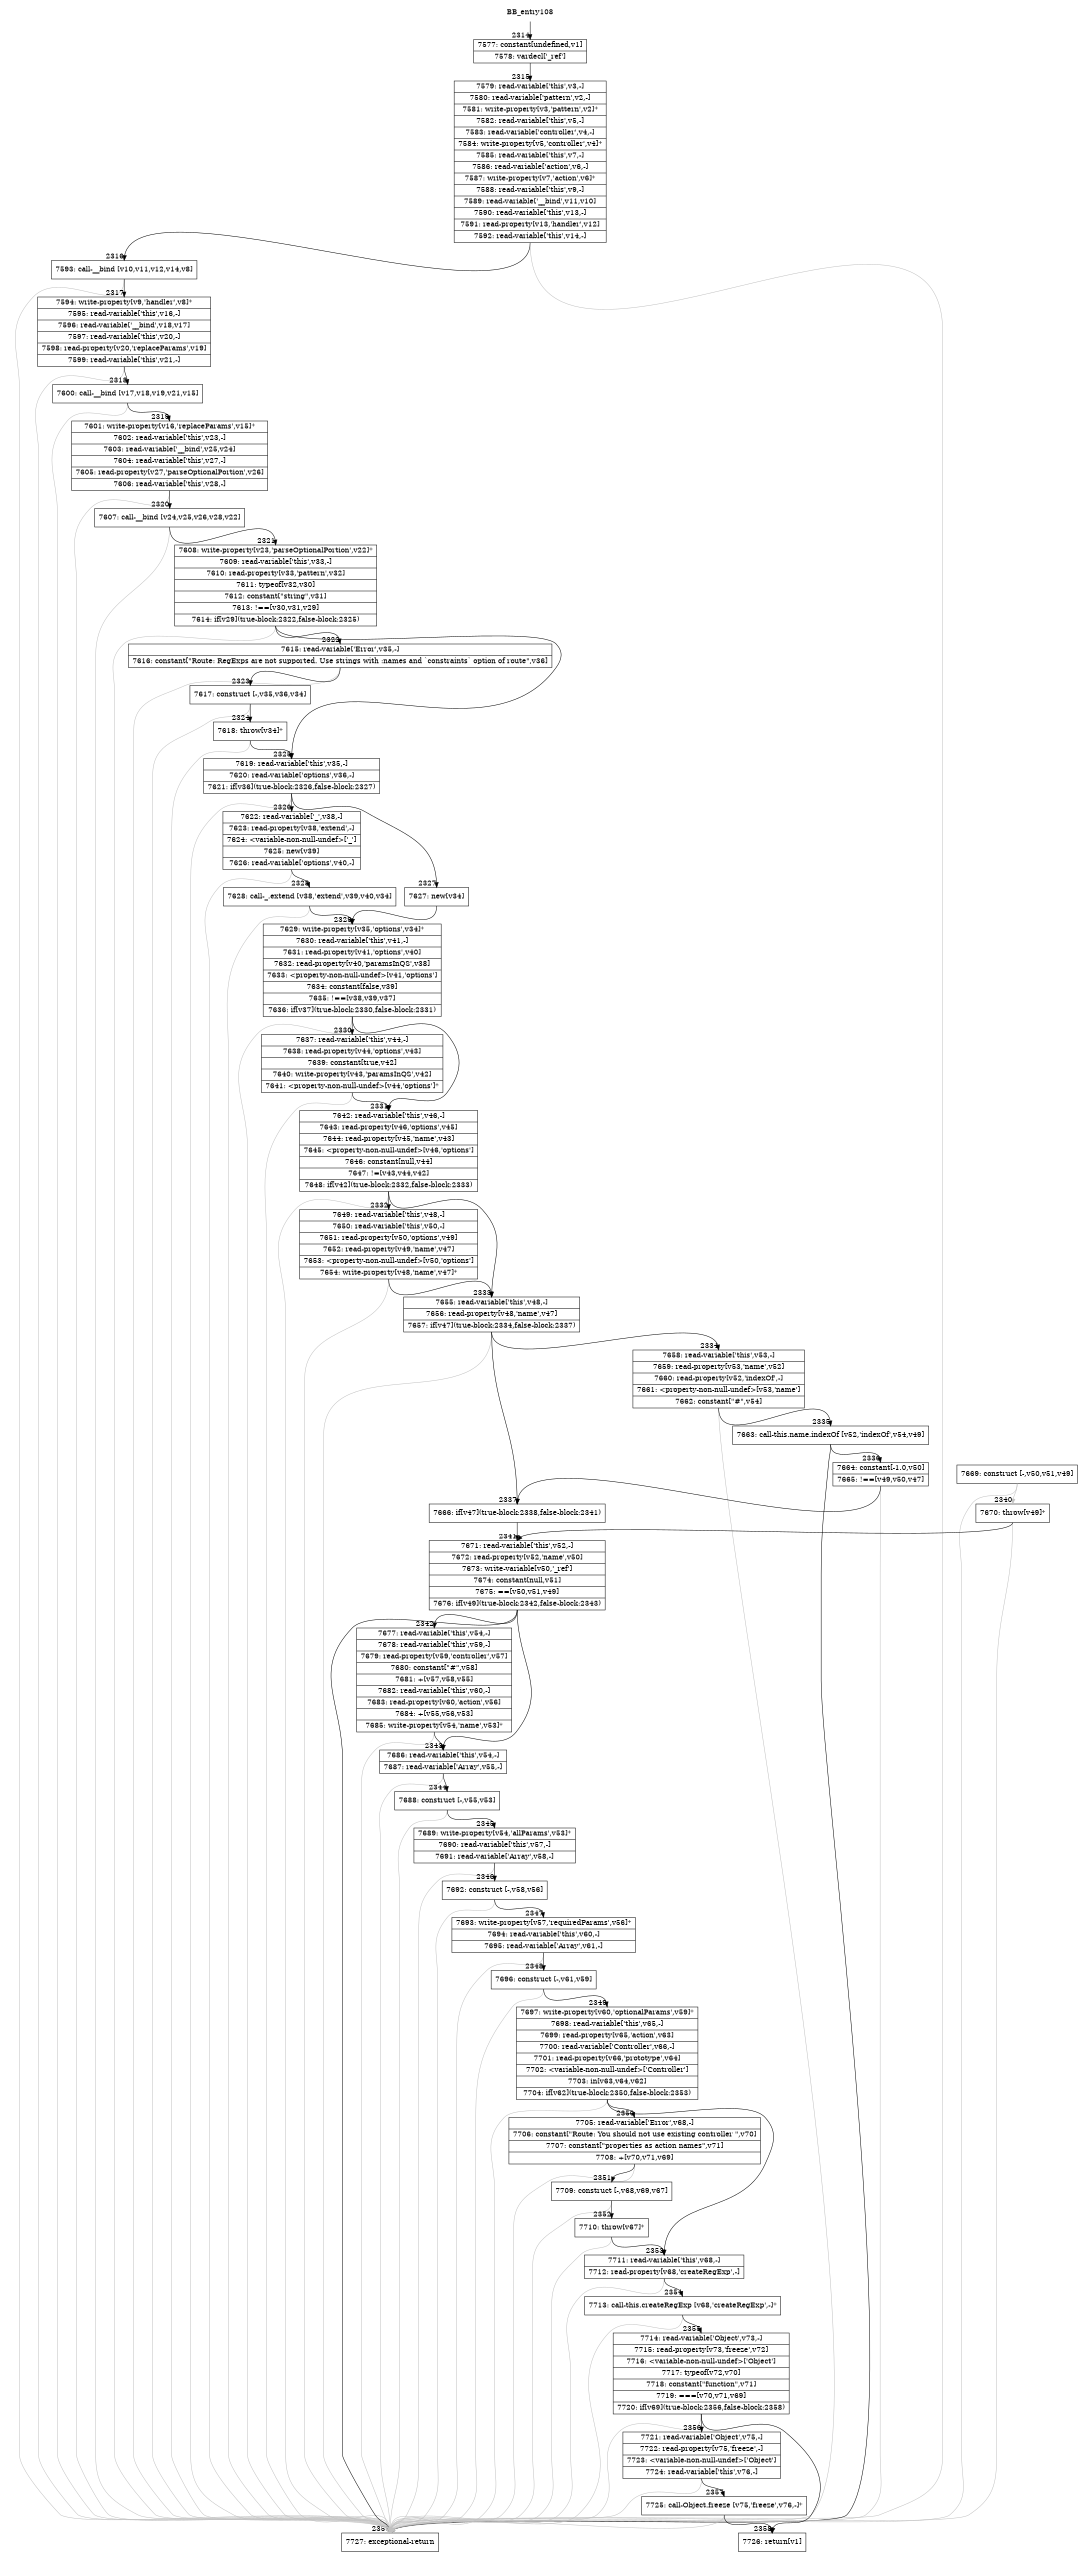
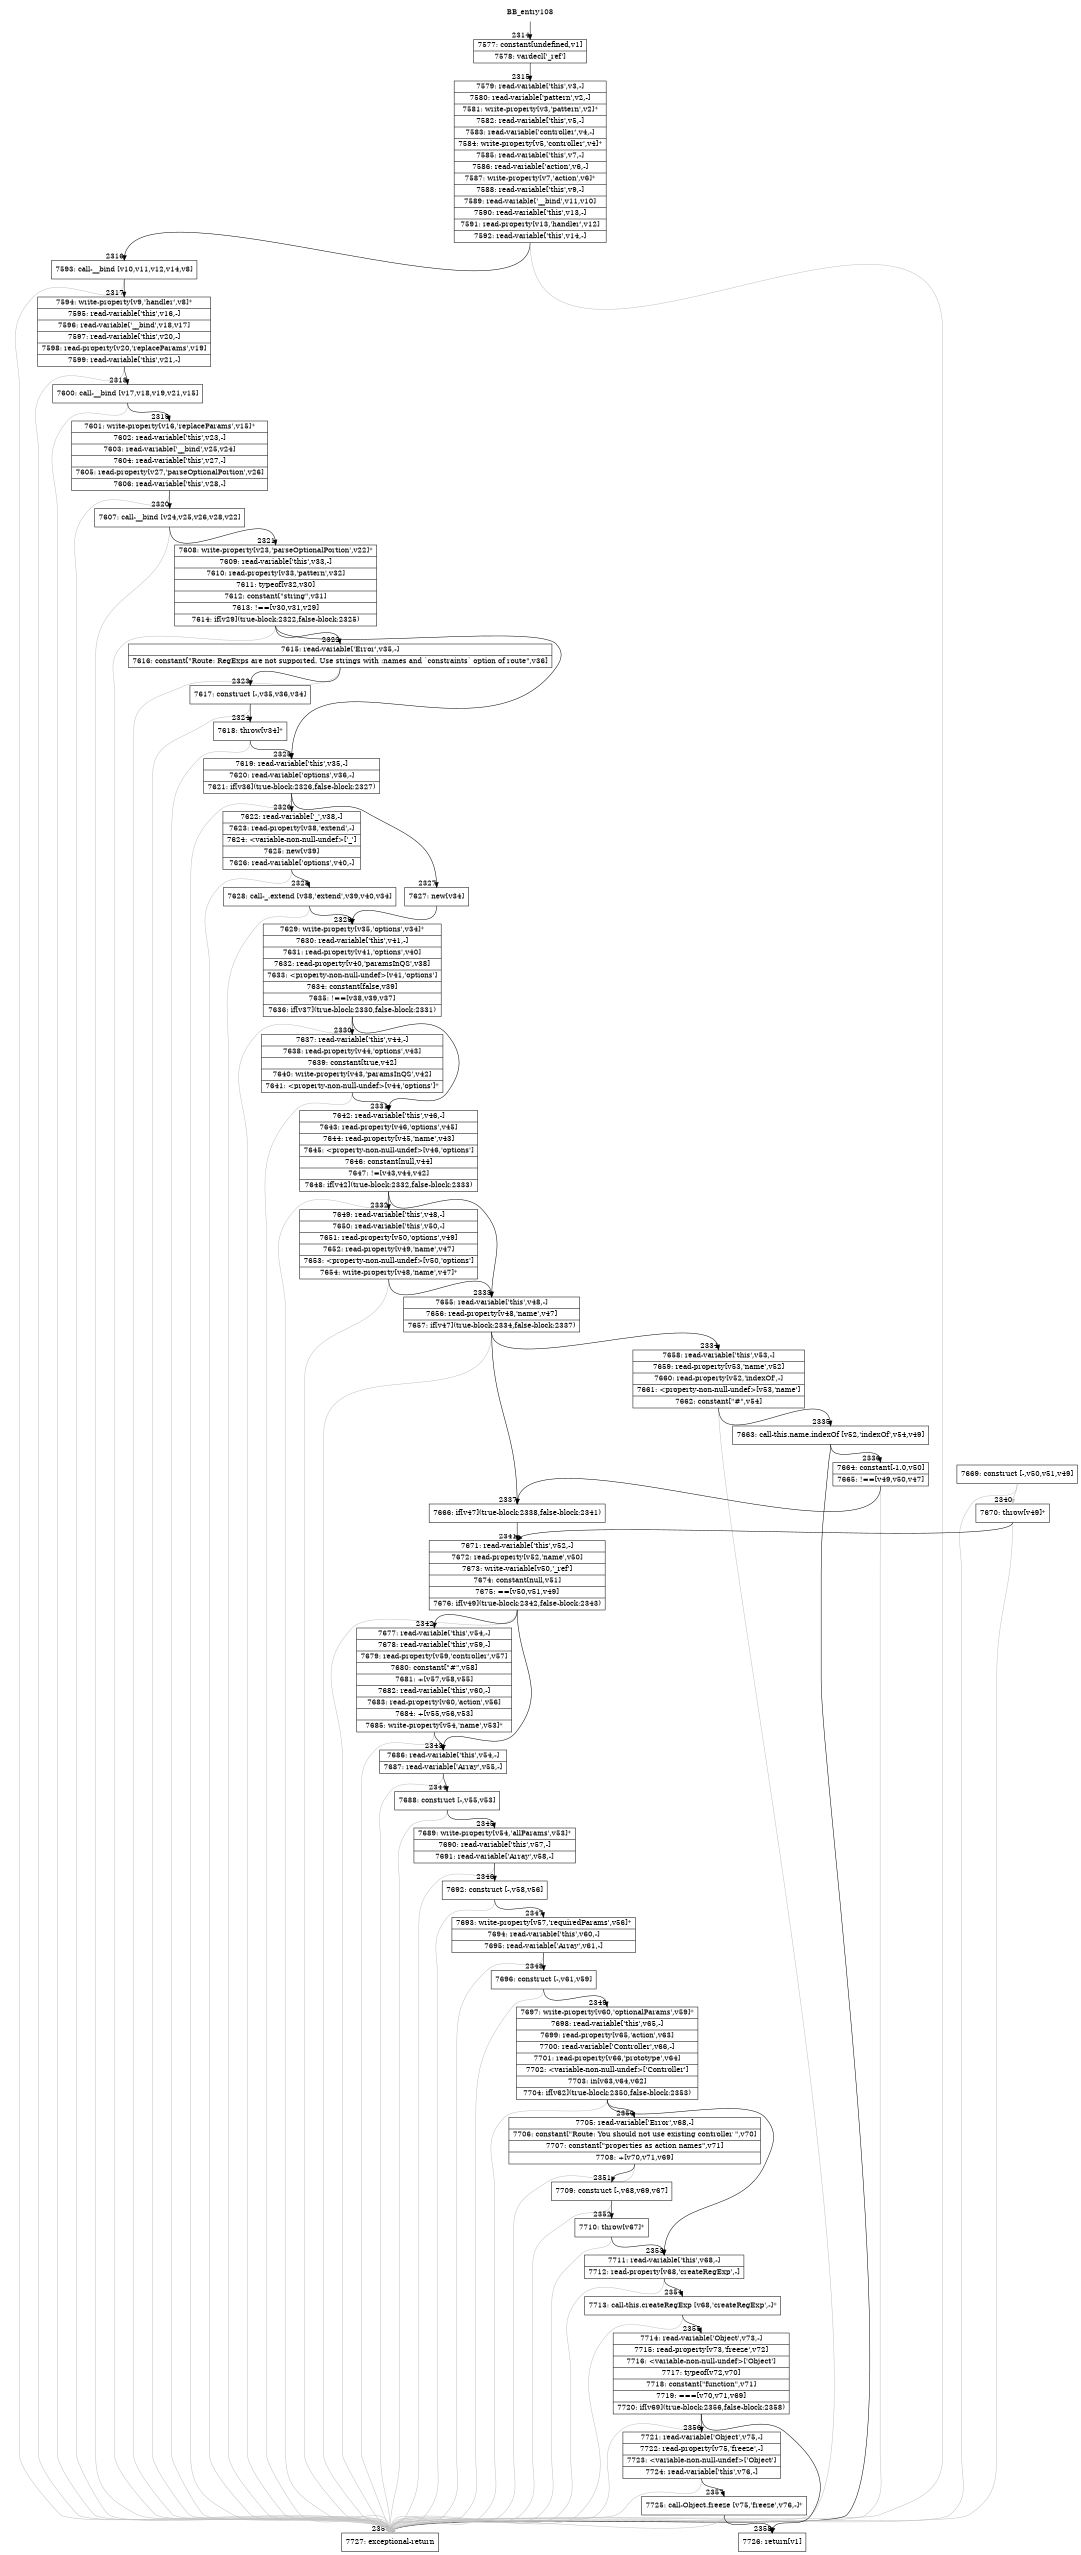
edge "7671: read-variable['this',v52,-]" -> "7727: exceptional-return": color black -> gray
